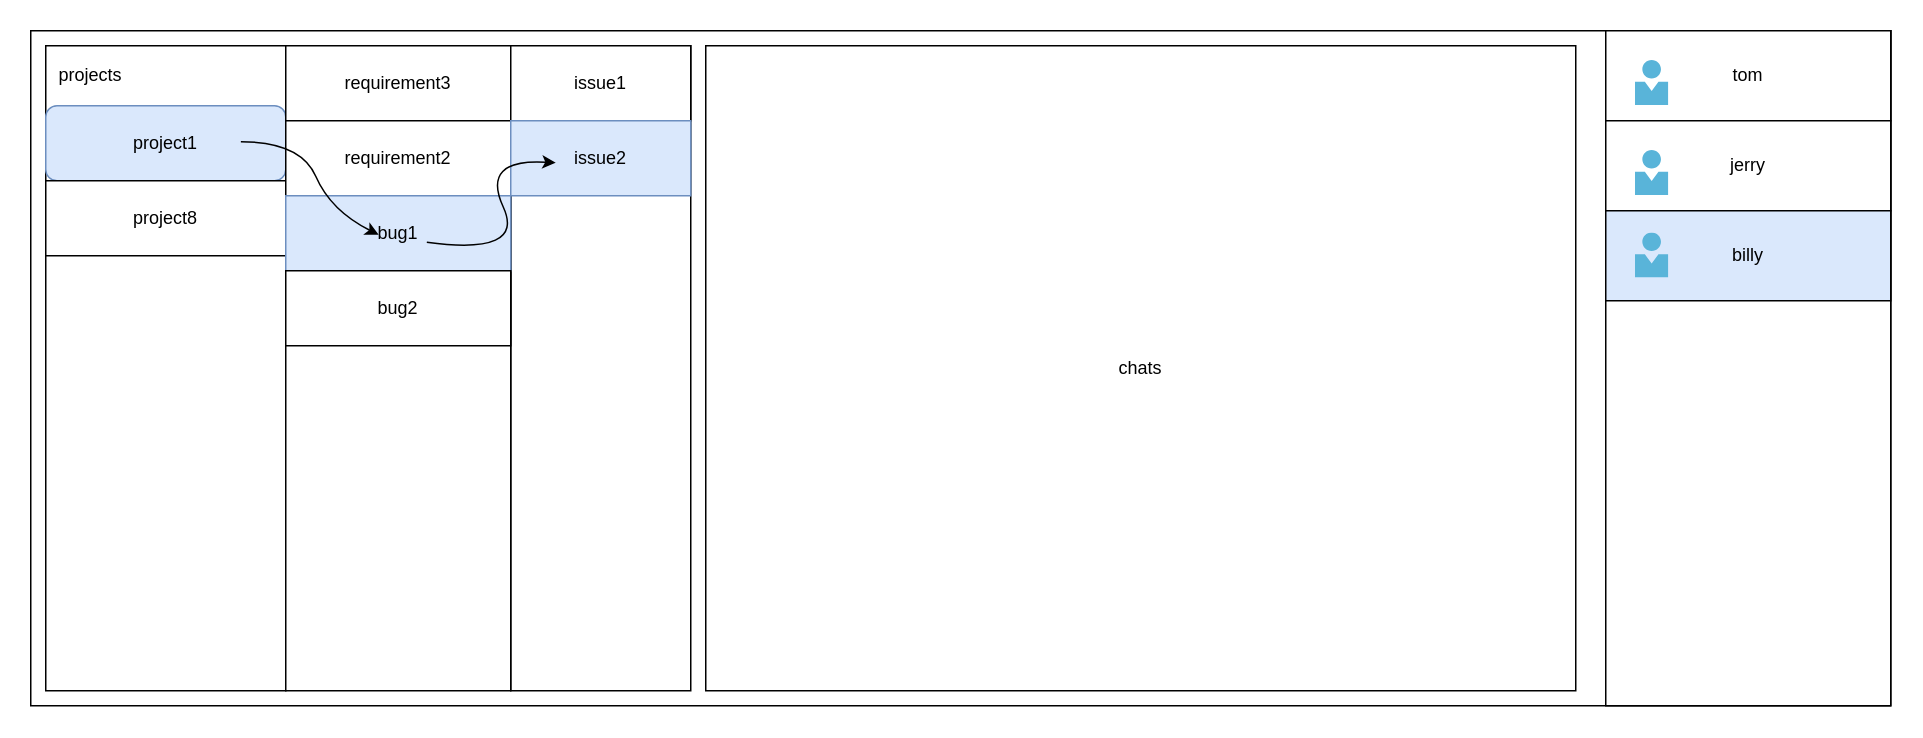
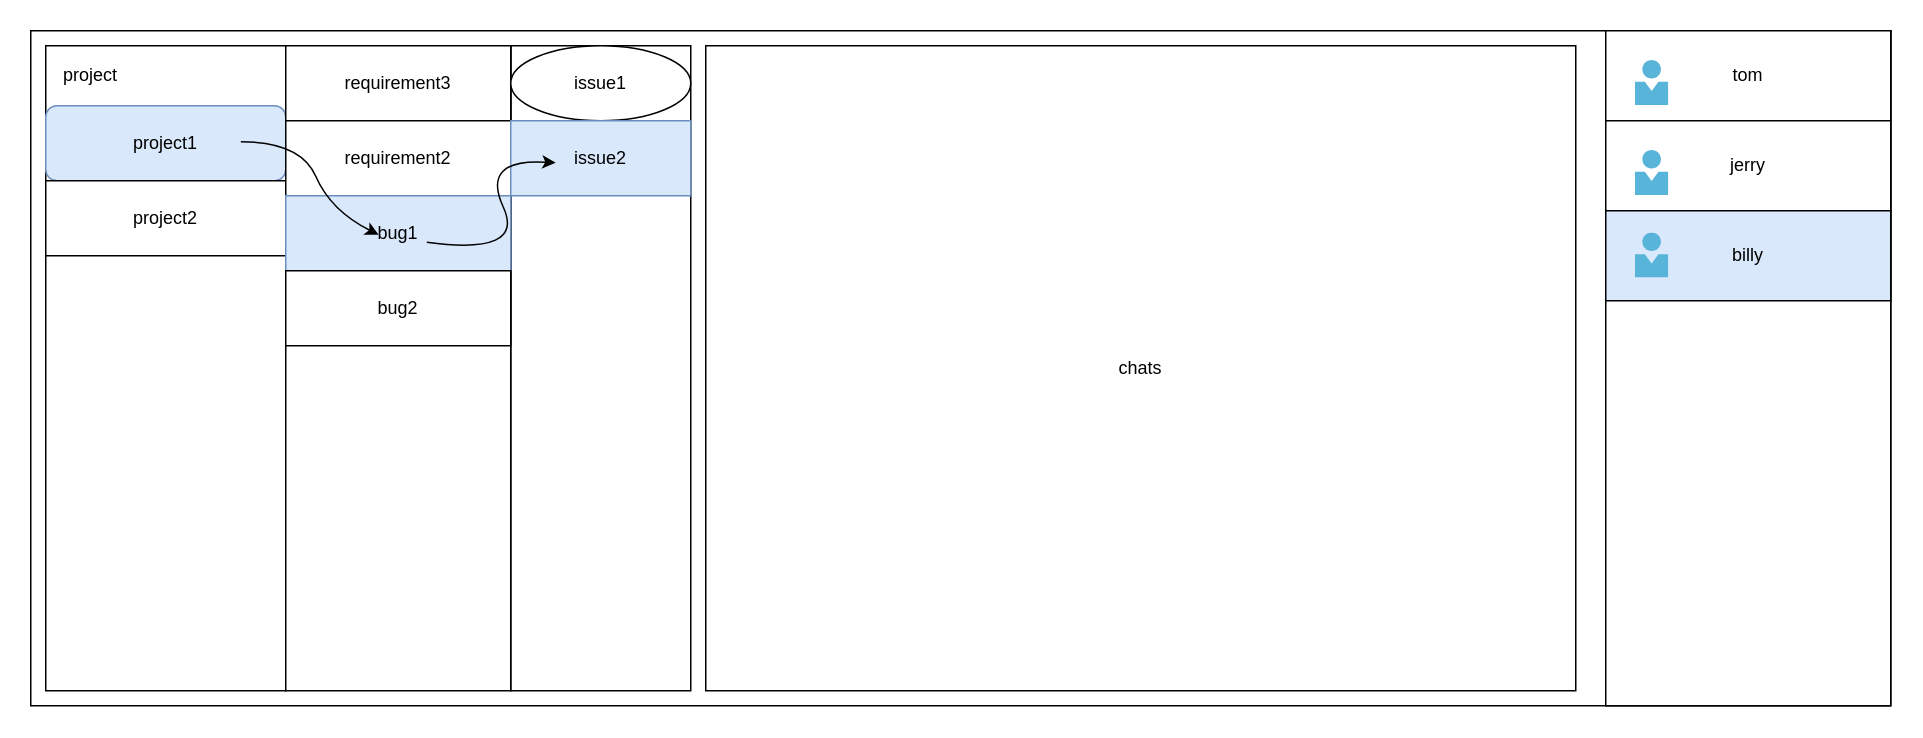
node "projects": label "projects" -> "project"
node "issue1": shape rectangle -> ellipse
node "project8": label "project8" -> "project2"
